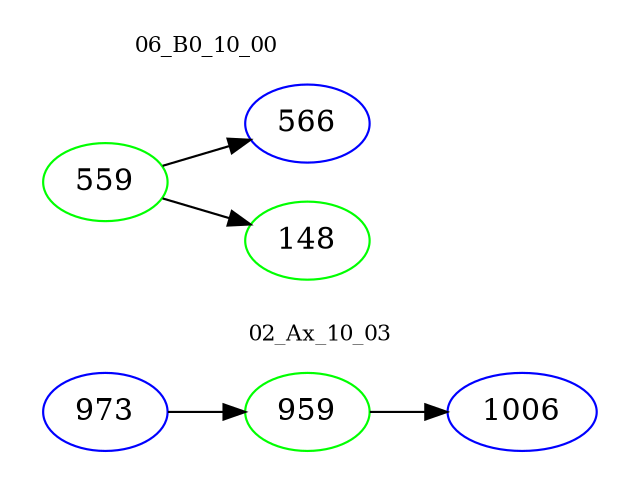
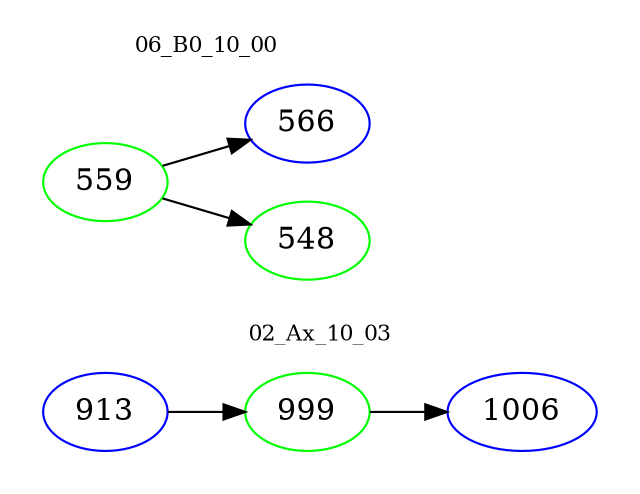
node "148": label "148" -> "548"
node "973": label "973" -> "913"
node "959": label "959" -> "999"
